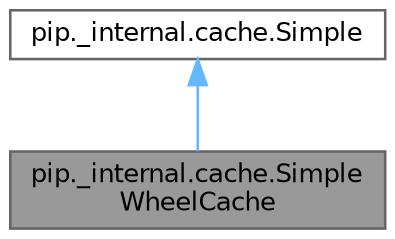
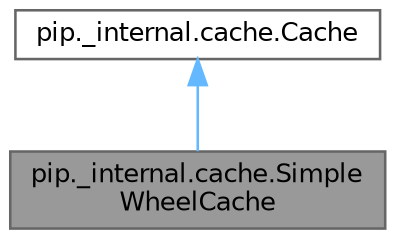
node "pip._internal.cache.Simple": label "pip._internal.cache.Simple" -> "pip._internal.cache.Cache"
